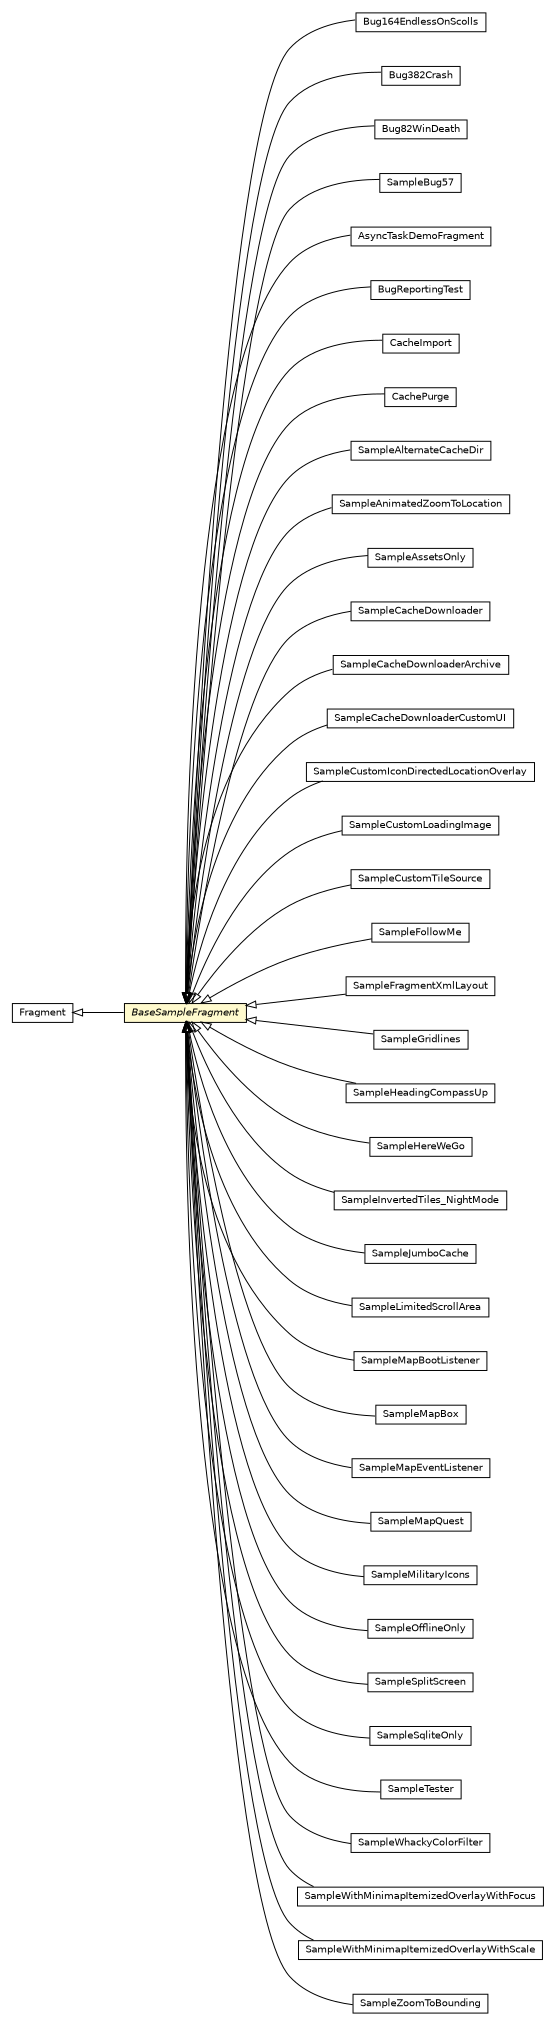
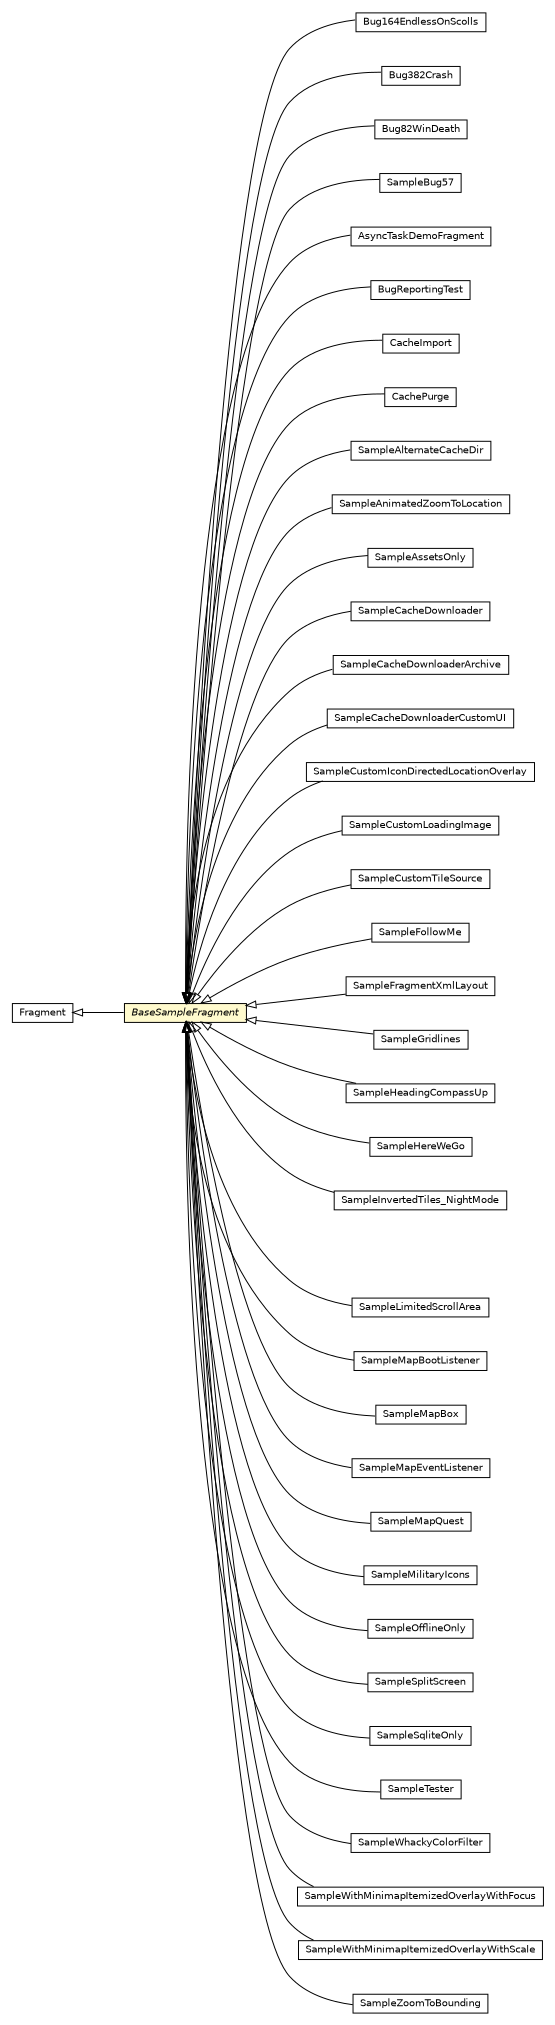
node "SampleJumboCache": removed
